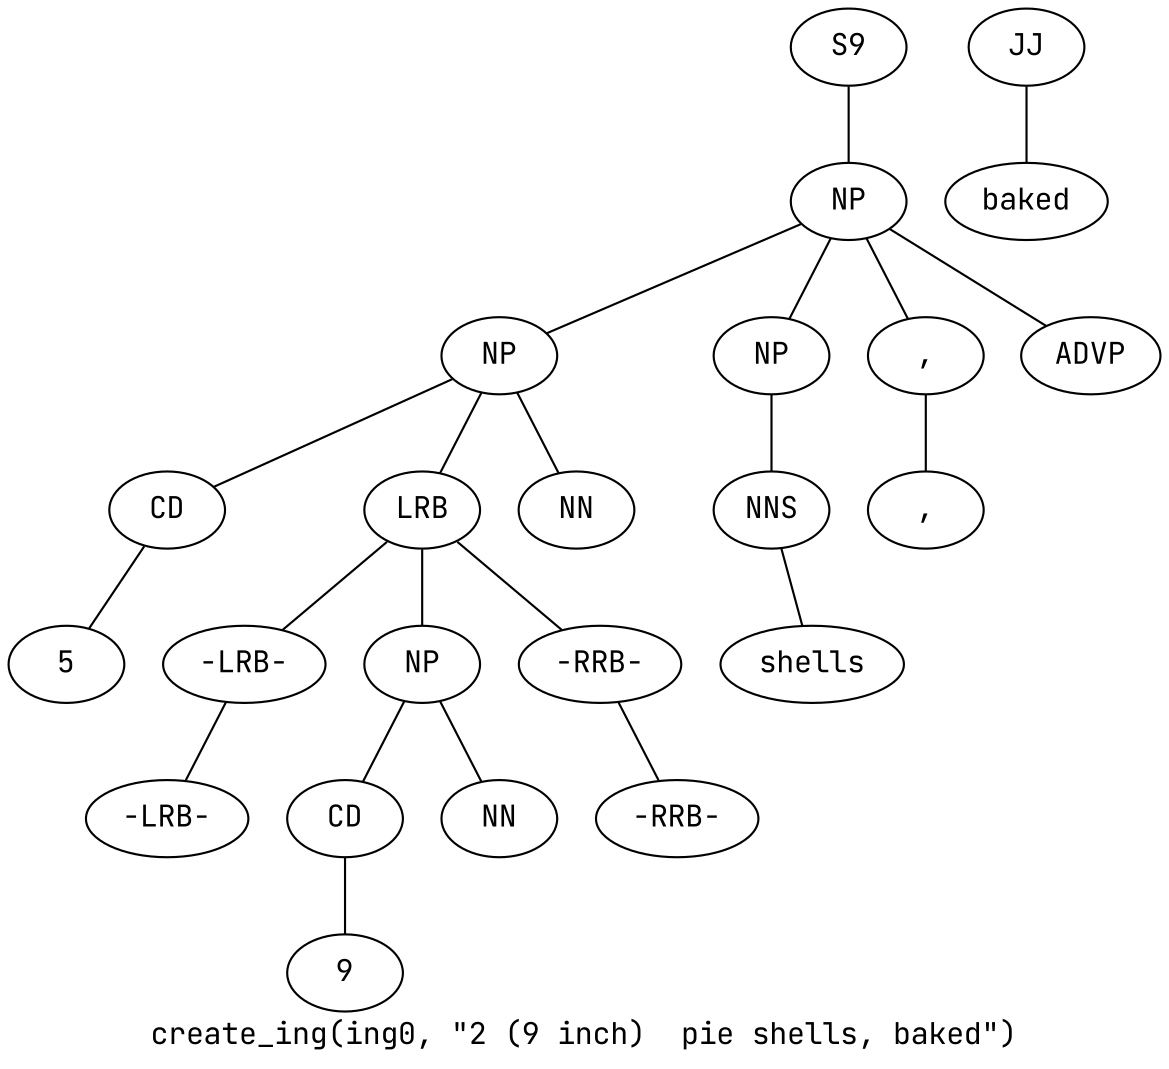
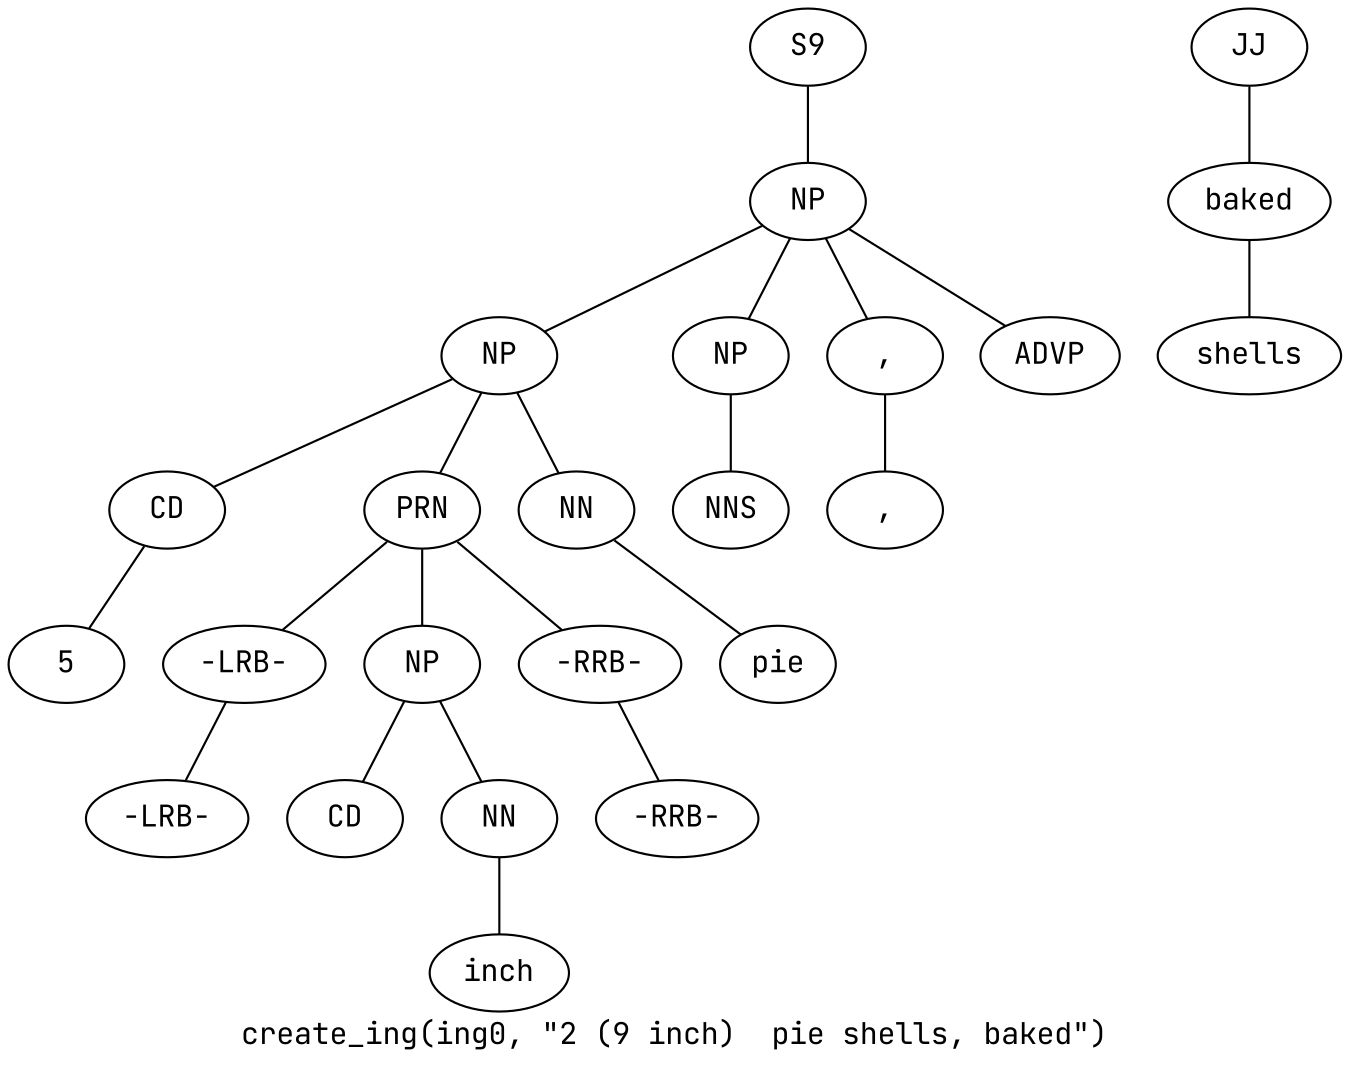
node "LRB": label "LRB" -> "PRN"
edge "NNS" -- "shells": now "baked" -- "shells"
node "pie": added
node "9": removed
node "inch": added
